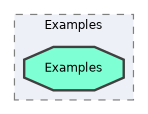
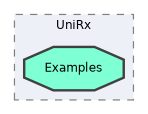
cluster "Examples": label "Examples" -> "UniRx"
